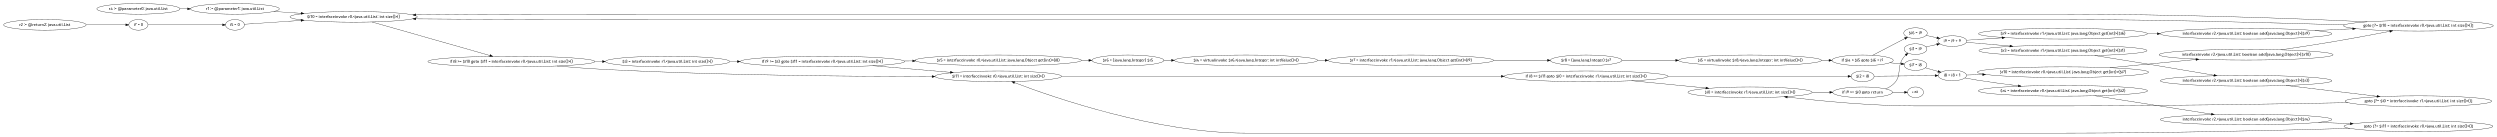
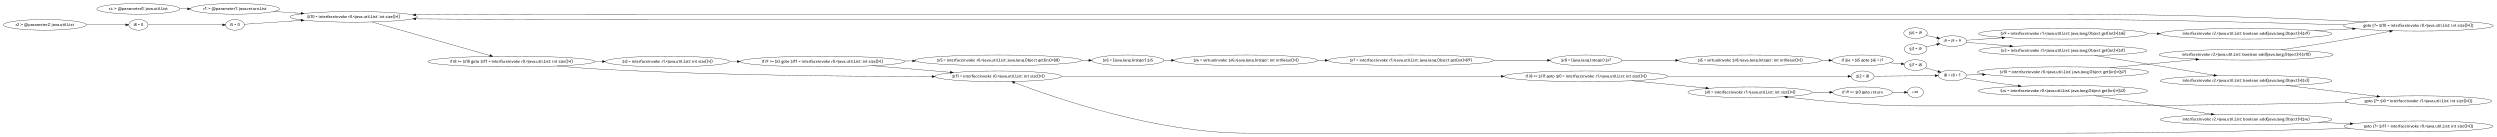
node "r1 := @parameter1: java.util.List": label "r1 := @parameter1: java.util.List" -> "r1 := @parameter1: java.return.List"
node "r2 := @return2: java.util.List": label "r2 := @return2: java.util.List" -> "r2 := @parameter2: java.util.List"
node "i7 = 0": label "i7 = 0" -> "i8 = 0"
edge "if $i4 > $i5 goto $i6 = i9" -> "$i6 = i9": removed
edge "if i9 >= $i0 goto return" -> "$i1 = i9": removed
